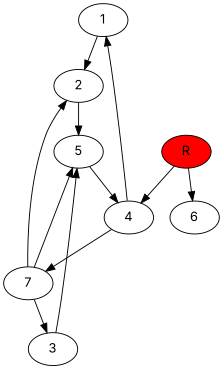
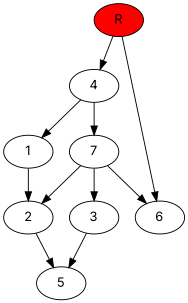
edge "5" -> "4": removed
edge "7" -> "5": now "7" -> "6"
